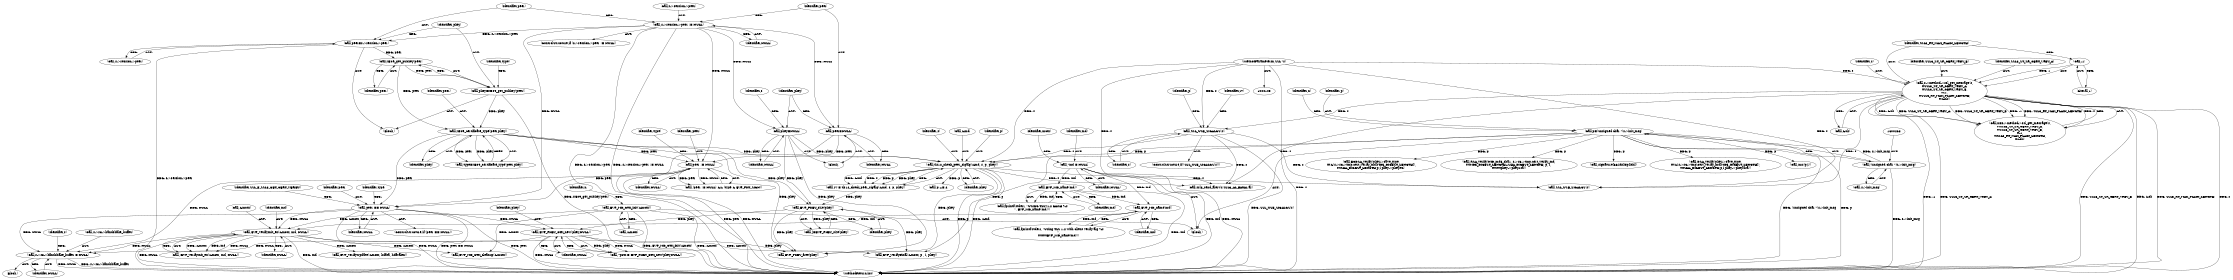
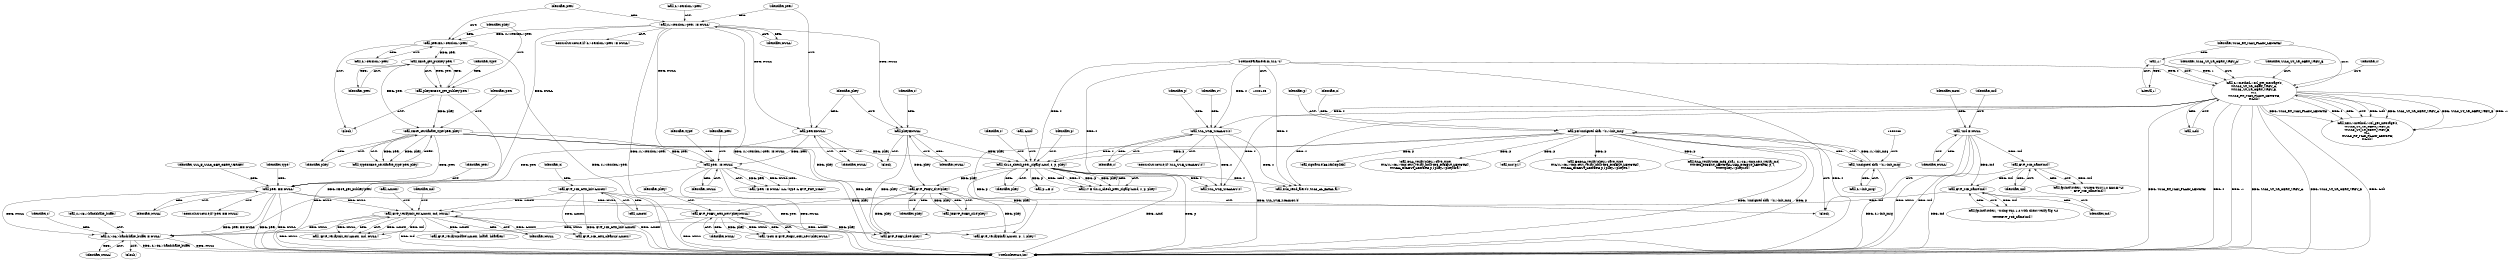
edge "(Call,rv = tls12_check_peer_sigalg(&md, s, p, pkey))" -> "(Call,EVP_PKEY_size(pkey))": now "(Call,tls12_check_peer_sigalg(&md, s, p, pkey))" -> "(Call,EVP_PKEY_size(pkey))"
